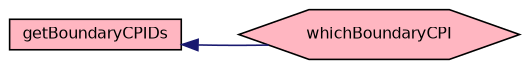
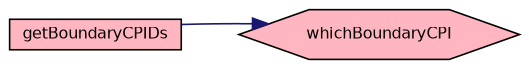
edge "whichBoundaryCPI" -> "getBoundaryCPIDs": reversed
